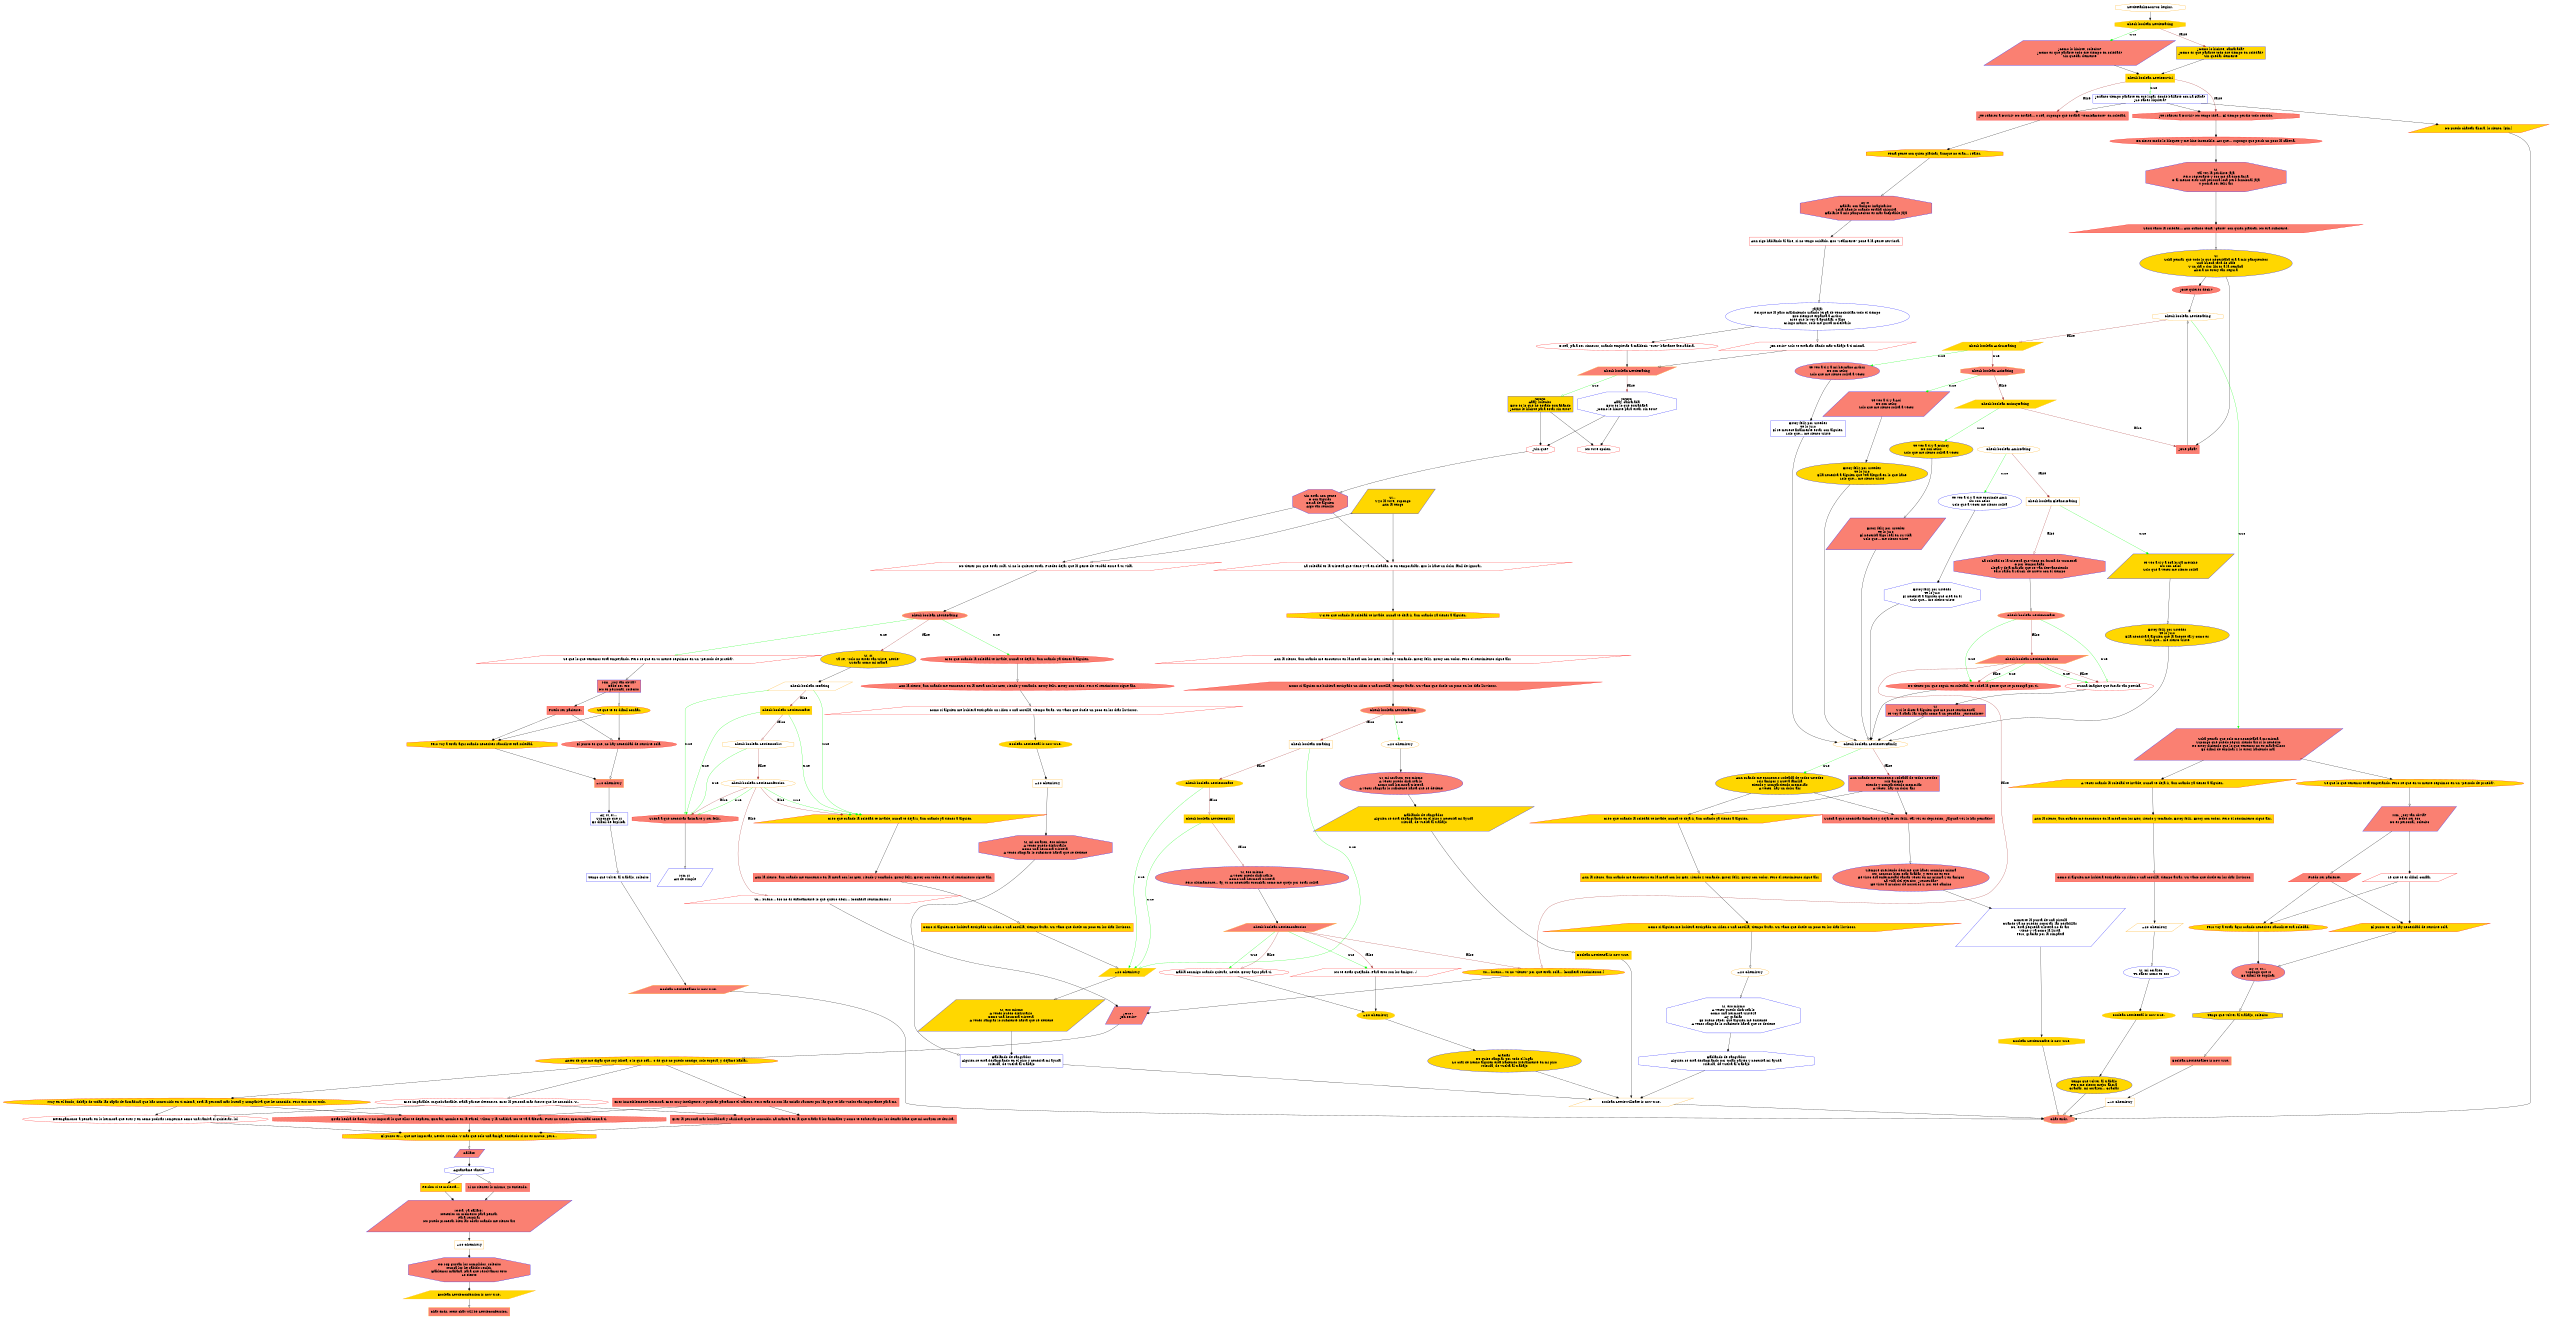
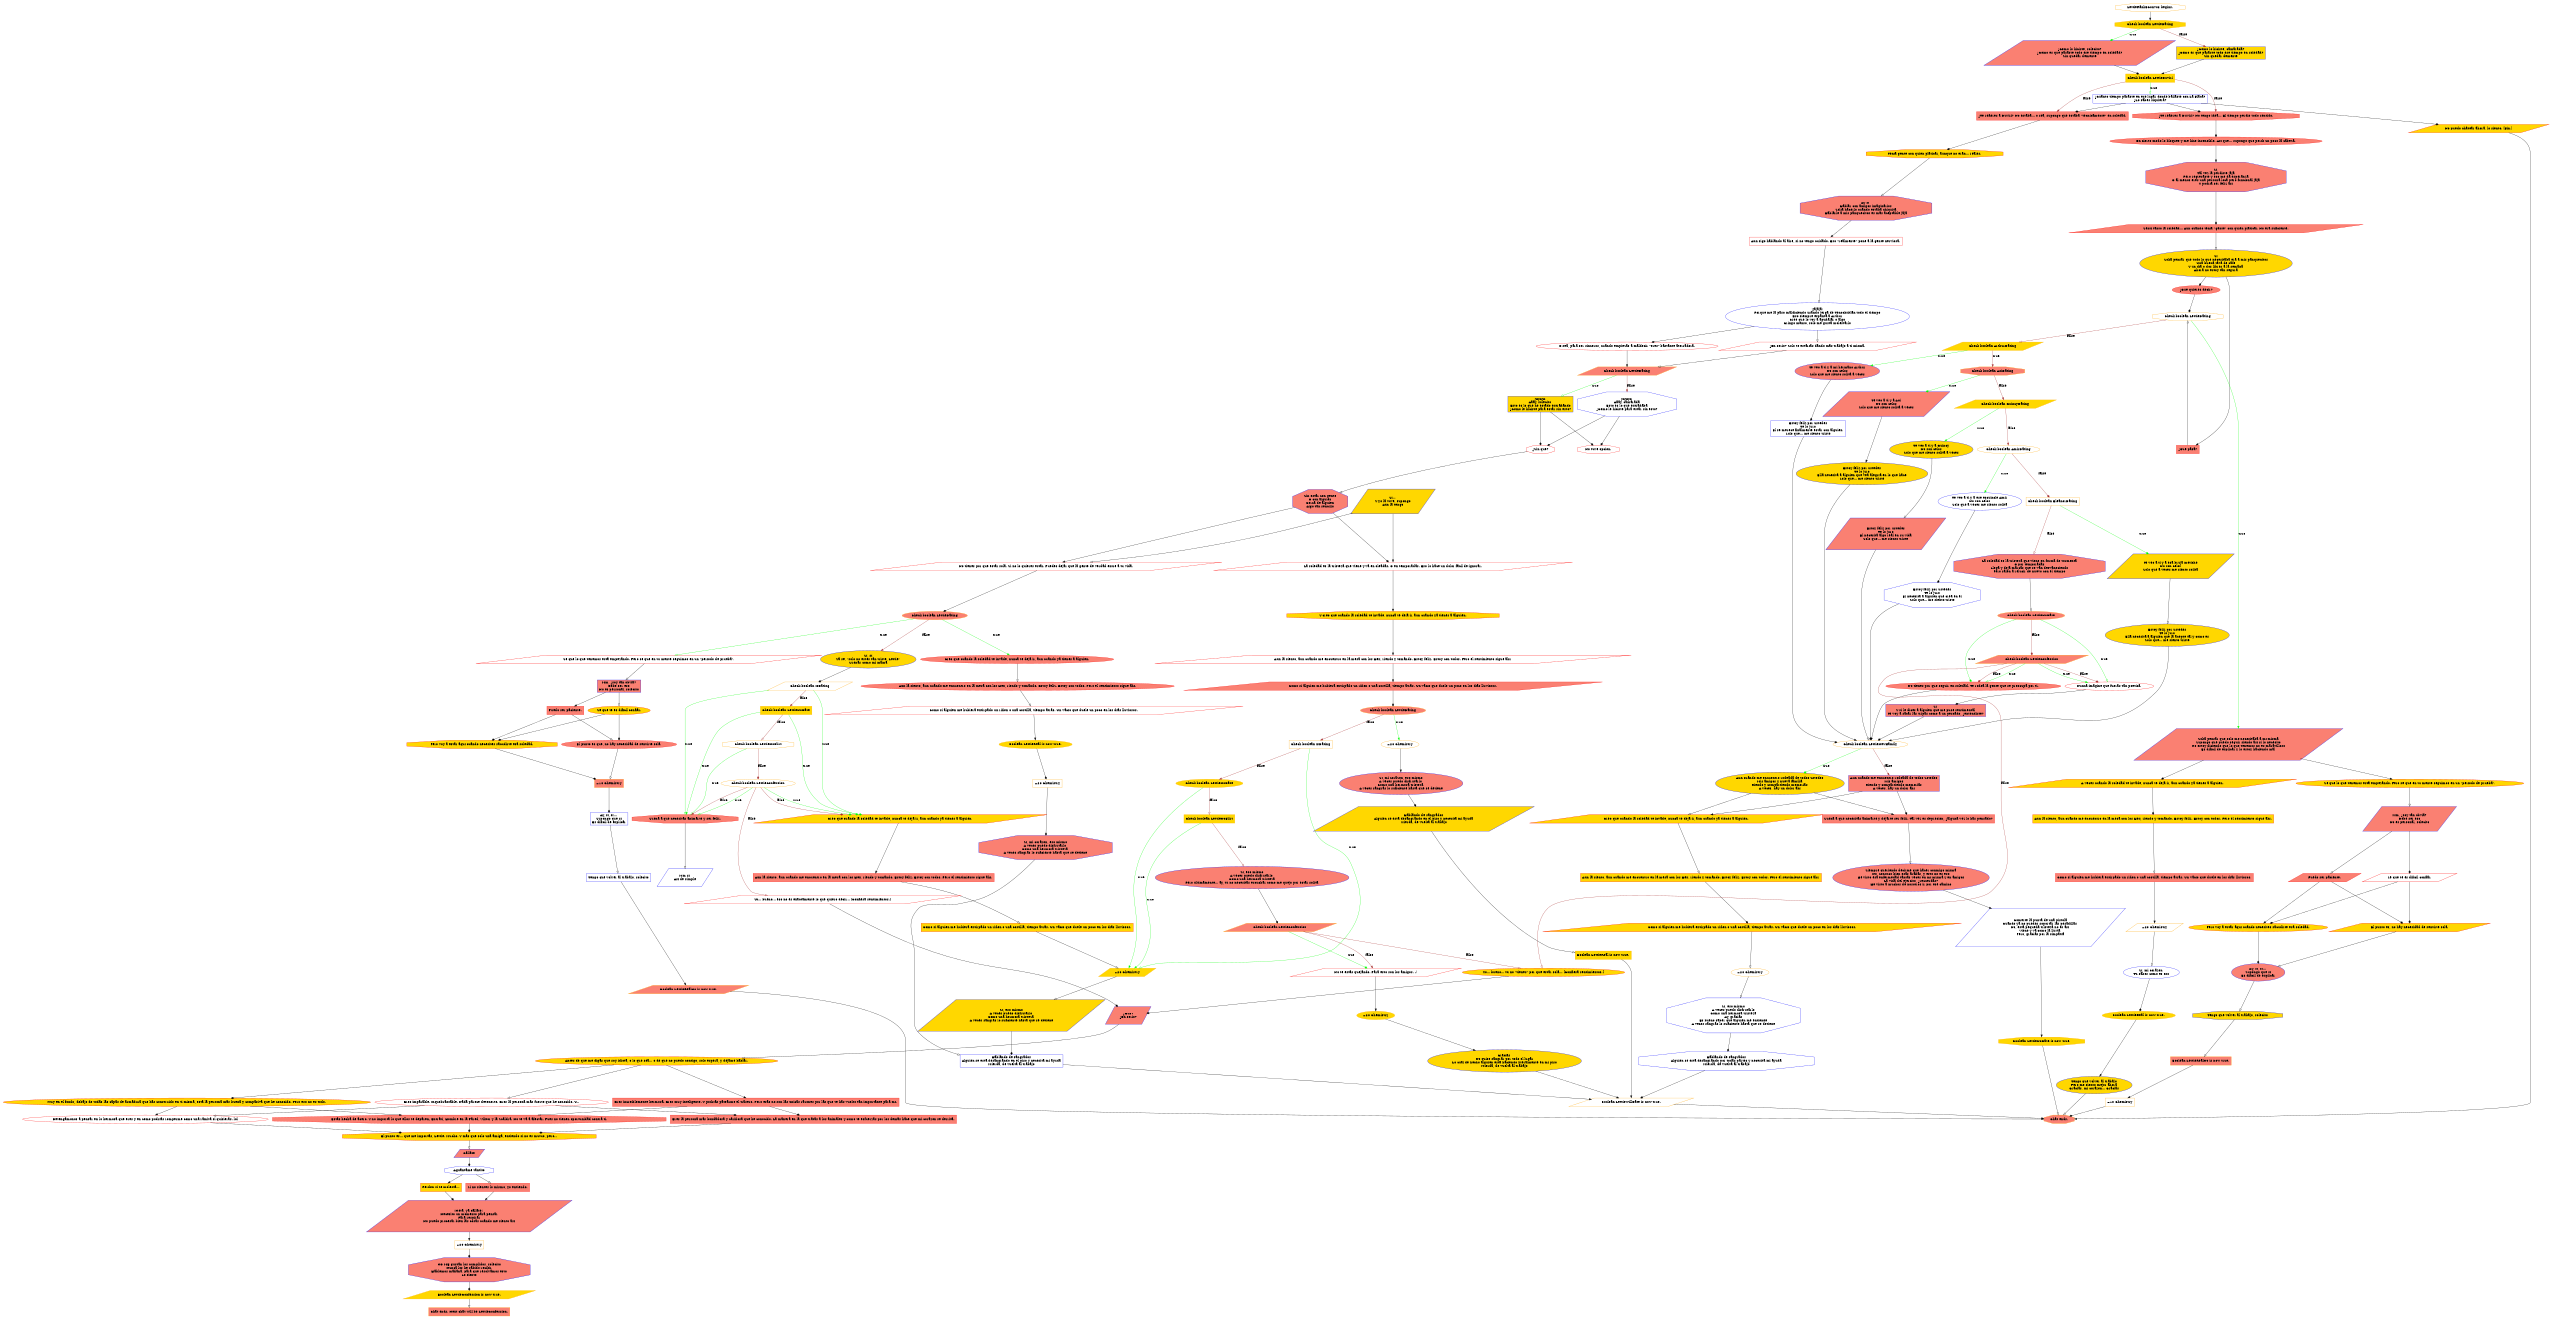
edge "Check boolean QuincyDating" -> "¿Qué pasa?": now "Check boolean QuincyDating" -> "Check boolean AmirDating"
node "Habla conmigo cuando quieras, Lettie. Estoy aquí para ti.": removed
